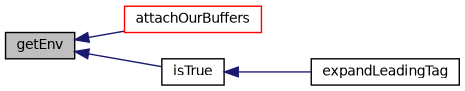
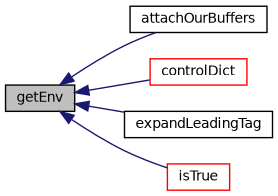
node "attachOurBuffers": color red -> black
node "isTrue": color black -> red
node "controlDict": added
edge "expandLeadingTag" -> "isTrue": now "expandLeadingTag" -> "getEnv"
